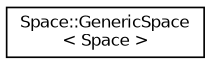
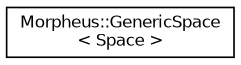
node "Space::GenericSpace < Space >": label "Space::GenericSpace < Space >" -> "Morpheus::GenericSpace < Space >"
